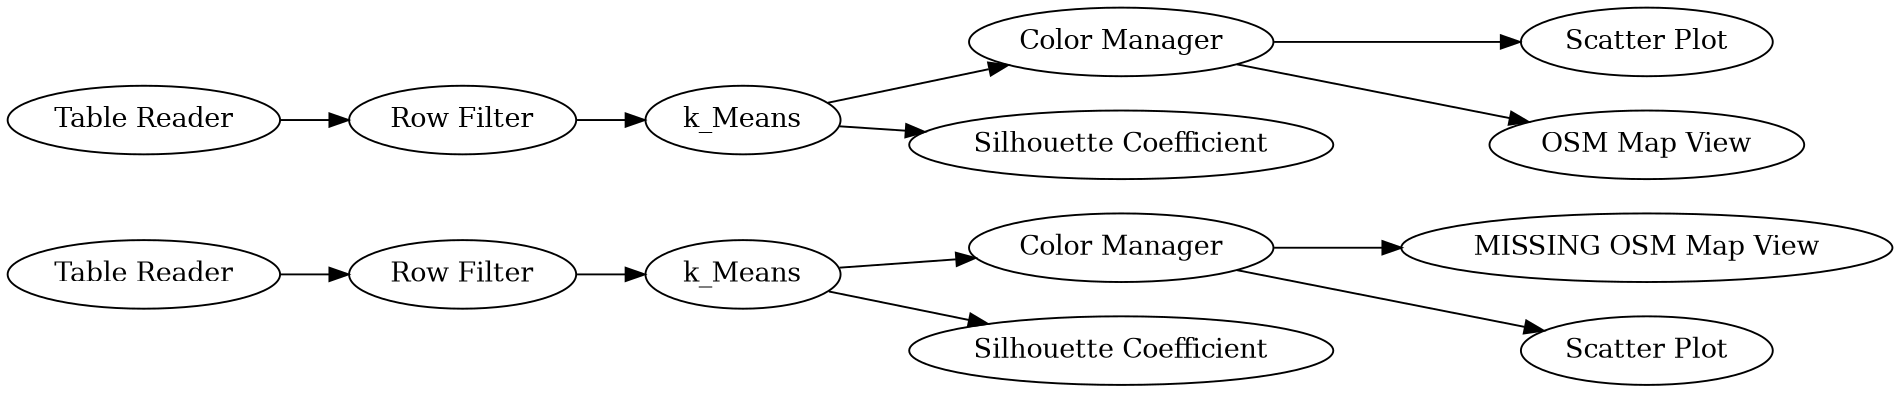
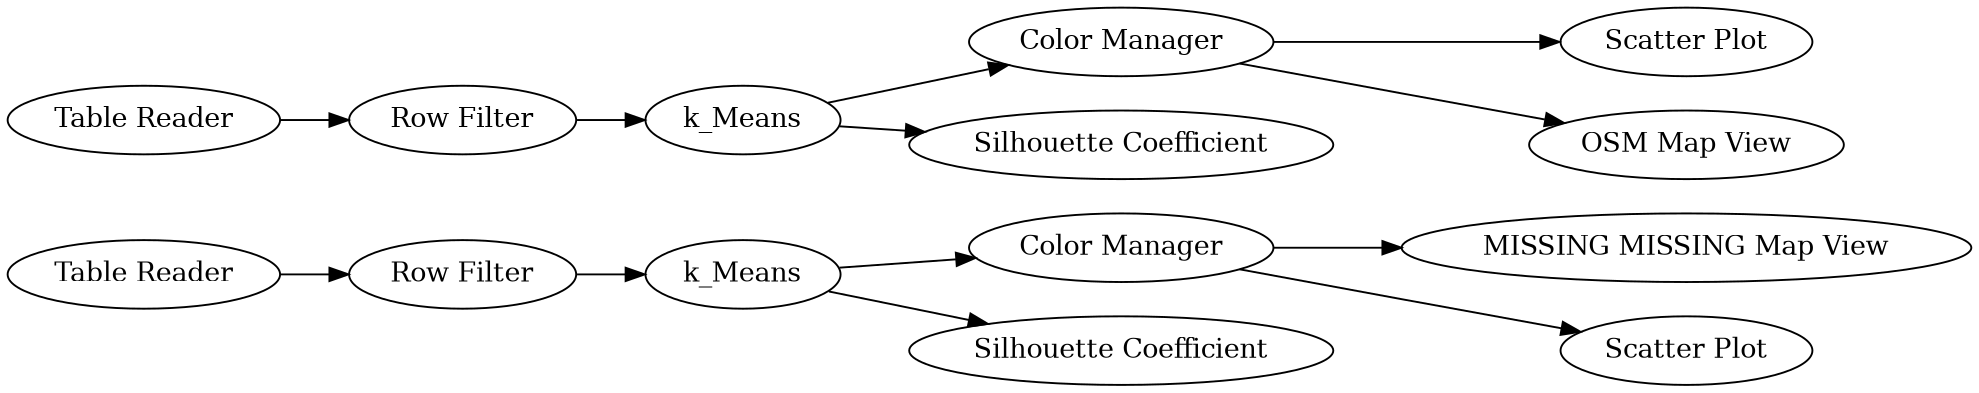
node "MISSING OSM Map View": label "MISSING OSM Map View" -> "MISSING MISSING Map View"
